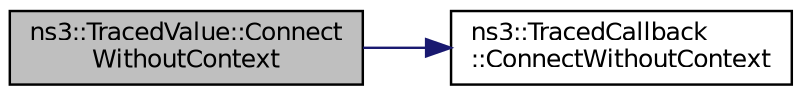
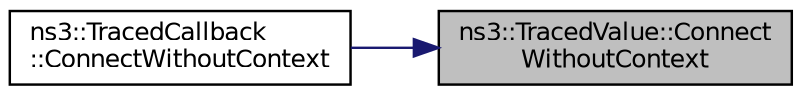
edge "ns3::TracedValue::Connect WithoutContext" -> "ns3::TracedCallback ::ConnectWithoutContext": reversed
